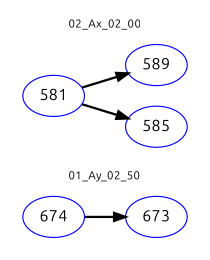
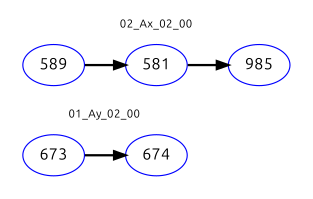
edge "581" -> "589": reversed
node "585": label "585" -> "985"
cluster "01_Ay_02_50": label "01_Ay_02_50" -> "01_Ay_02_00"
edge "674" -> "673": reversed
